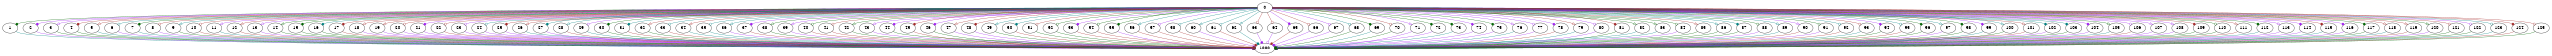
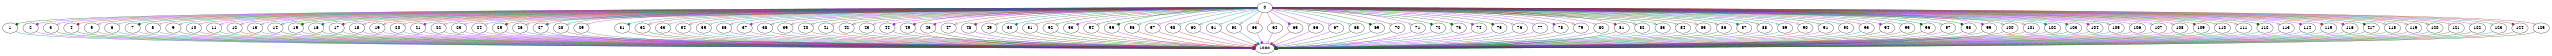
edge "0" -> "86": color teal -> darkgreen
node "30": removed
node "117": label "117" -> "417"
